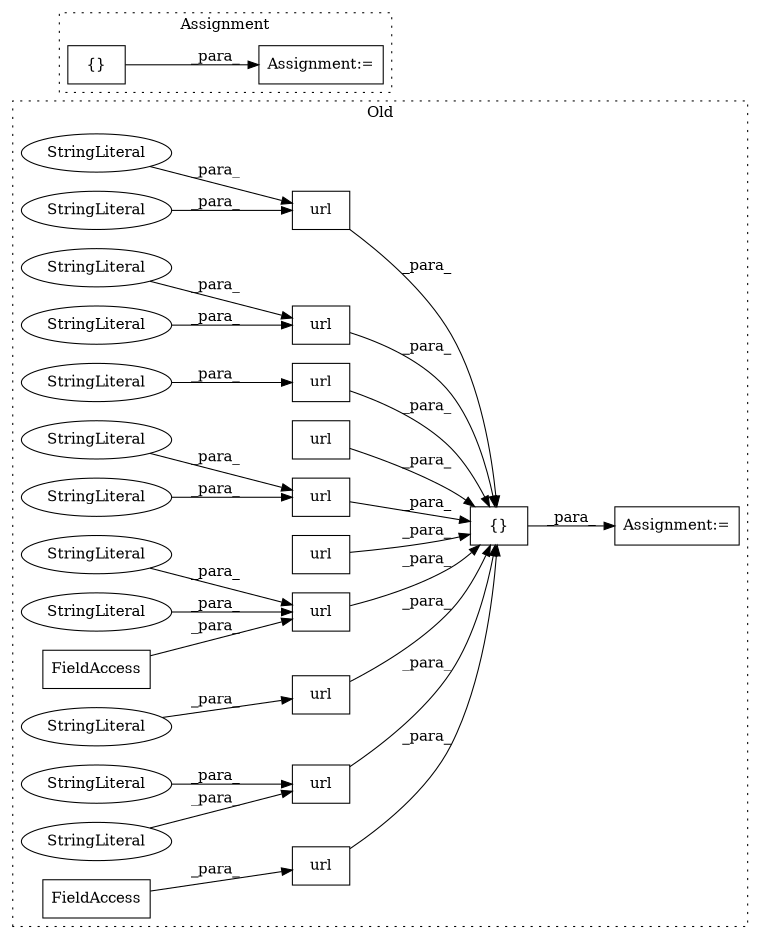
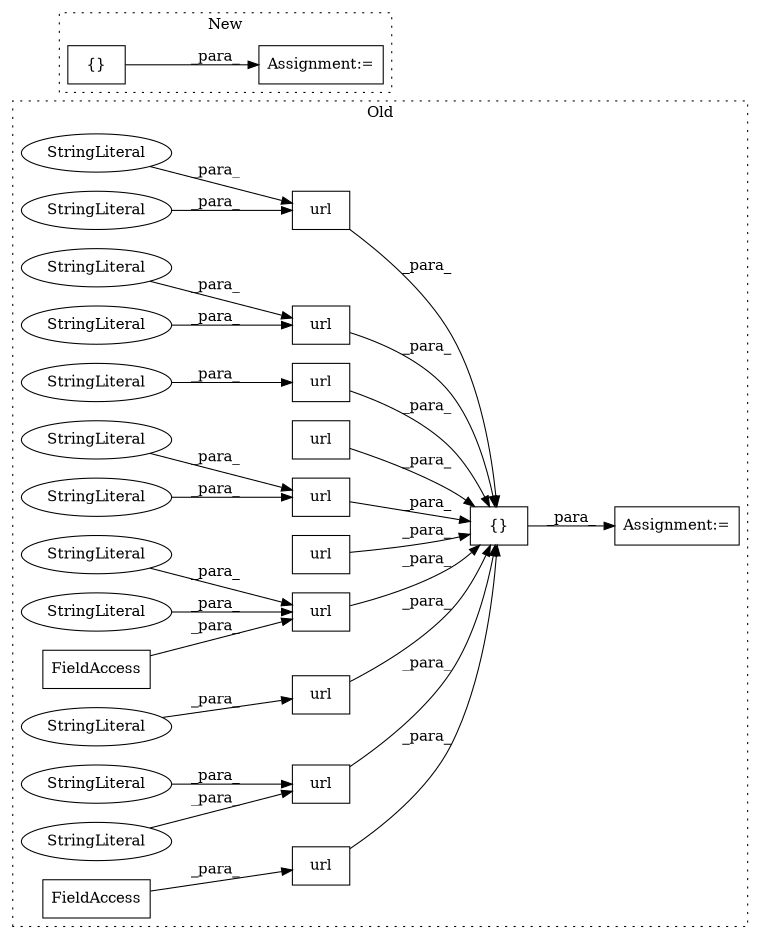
cluster "Assignment": label "Assignment" -> "New"
